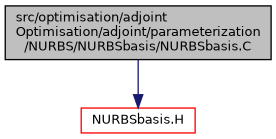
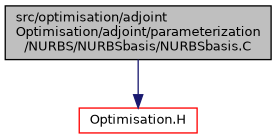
node "NURBSbasis.H": label "NURBSbasis.H" -> "Optimisation.H"
